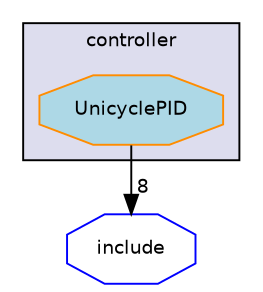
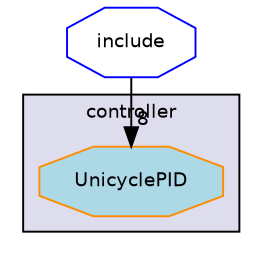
edge "UnicyclePID" -> "include": reversed
